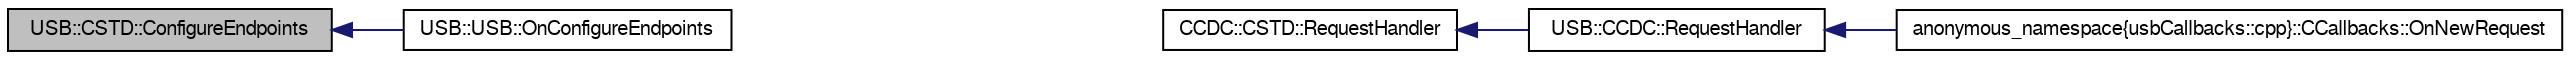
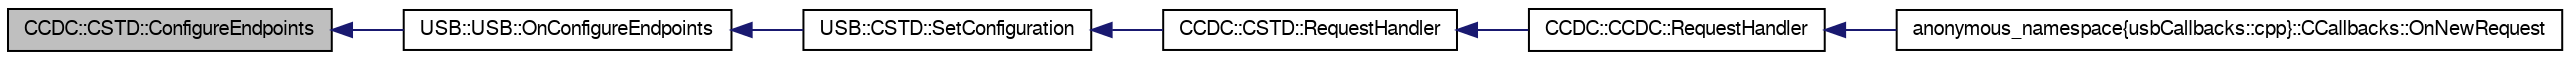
node "USB::CSTD::ConfigureEndpoints": label "USB::CSTD::ConfigureEndpoints" -> "CCDC::CSTD::ConfigureEndpoints"
node "USB::CSTD::SetConfiguration": added
node "USB::CCDC::RequestHandler": label "USB::CCDC::RequestHandler" -> "CCDC::CCDC::RequestHandler"
